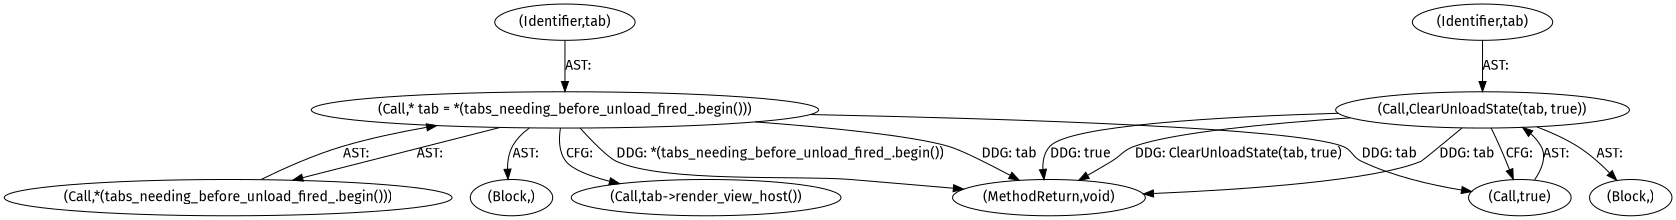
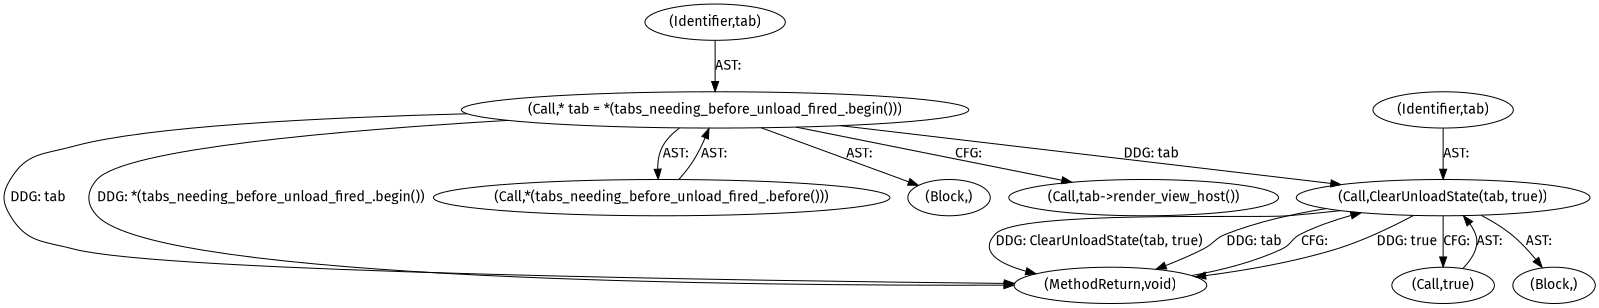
edge "(Call,* tab = *(tabs_needing_before_unload_fired_.begin()))" -> "(Call,true)": now "(Call,* tab = *(tabs_needing_before_unload_fired_.begin()))" -> "(Call,ClearUnloadState(tab, true))"
node "(Call,*(tabs_needing_before_unload_fired_.begin()))": label "(Call,*(tabs_needing_before_unload_fired_.begin()))" -> "(Call,*(tabs_needing_before_unload_fired_.before()))"
edge "(MethodReturn,void)" -> "(Call,ClearUnloadState(tab, true))": added, label "CFG:"
